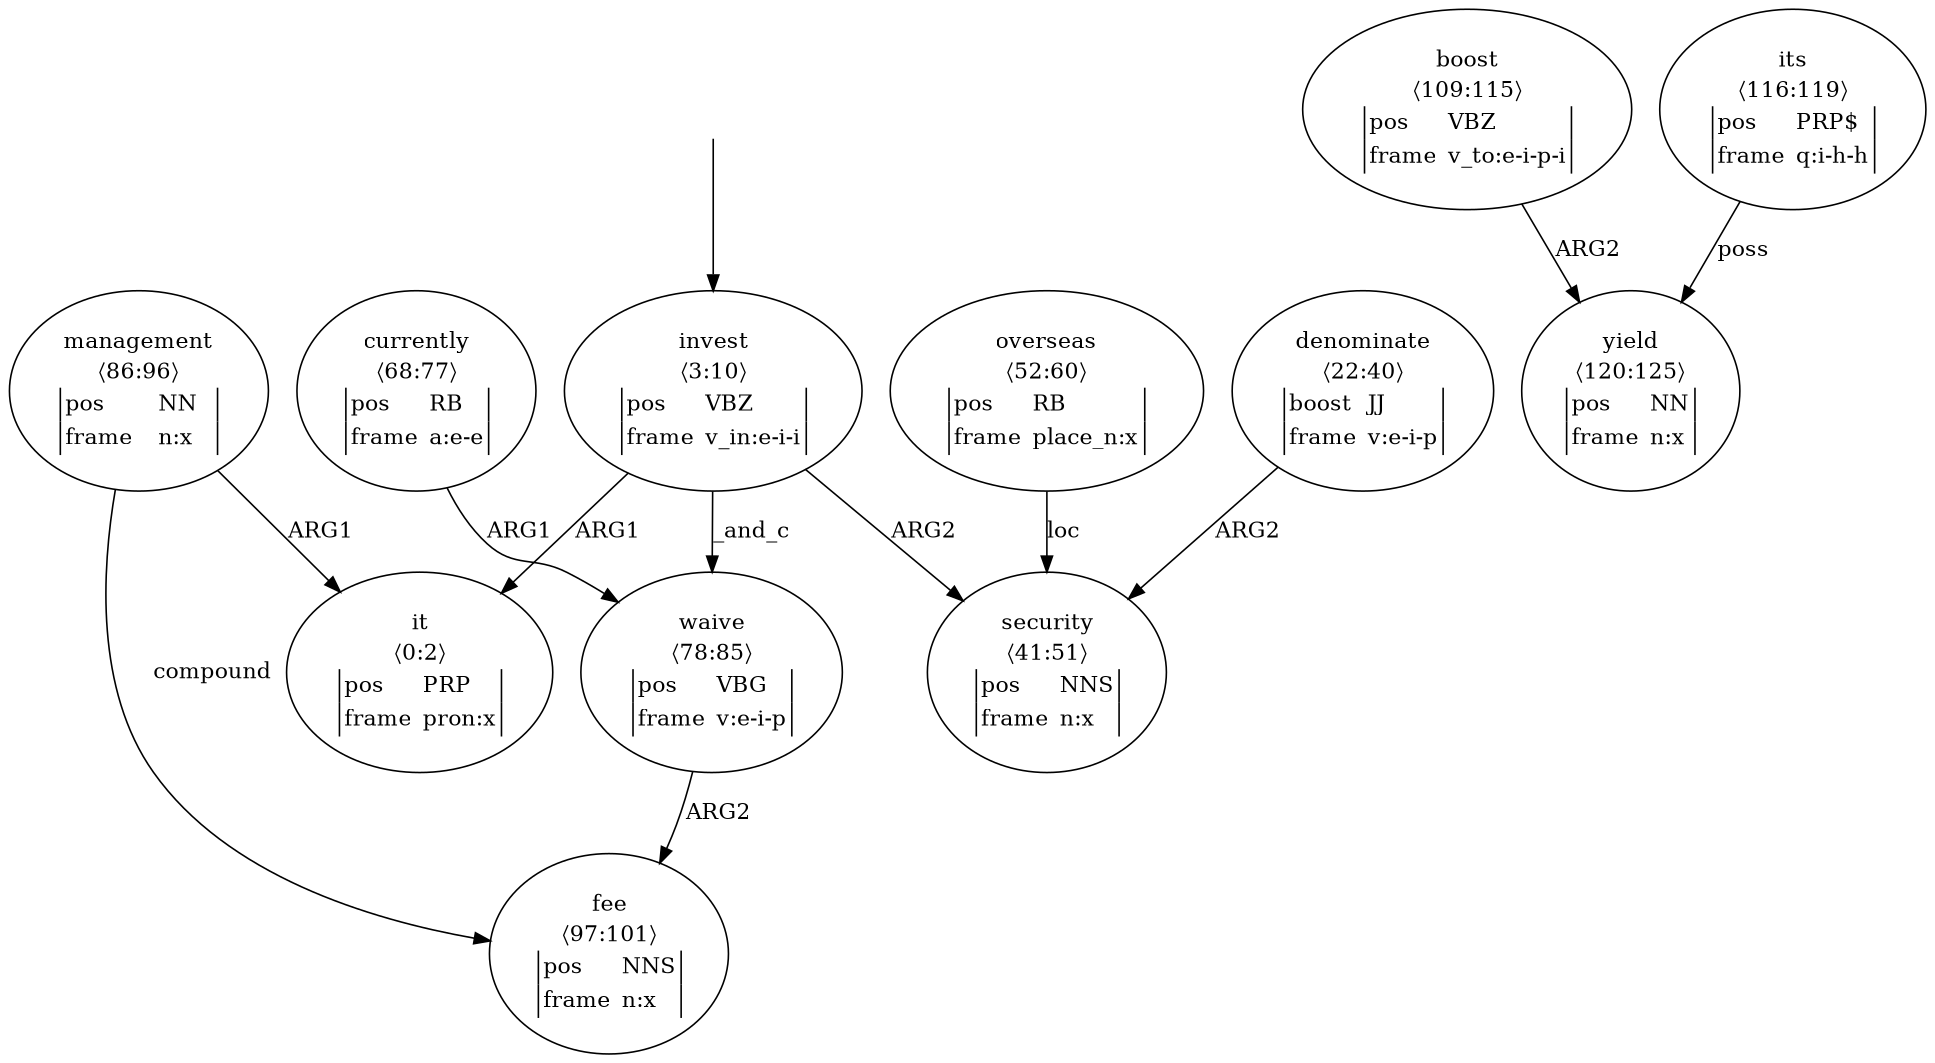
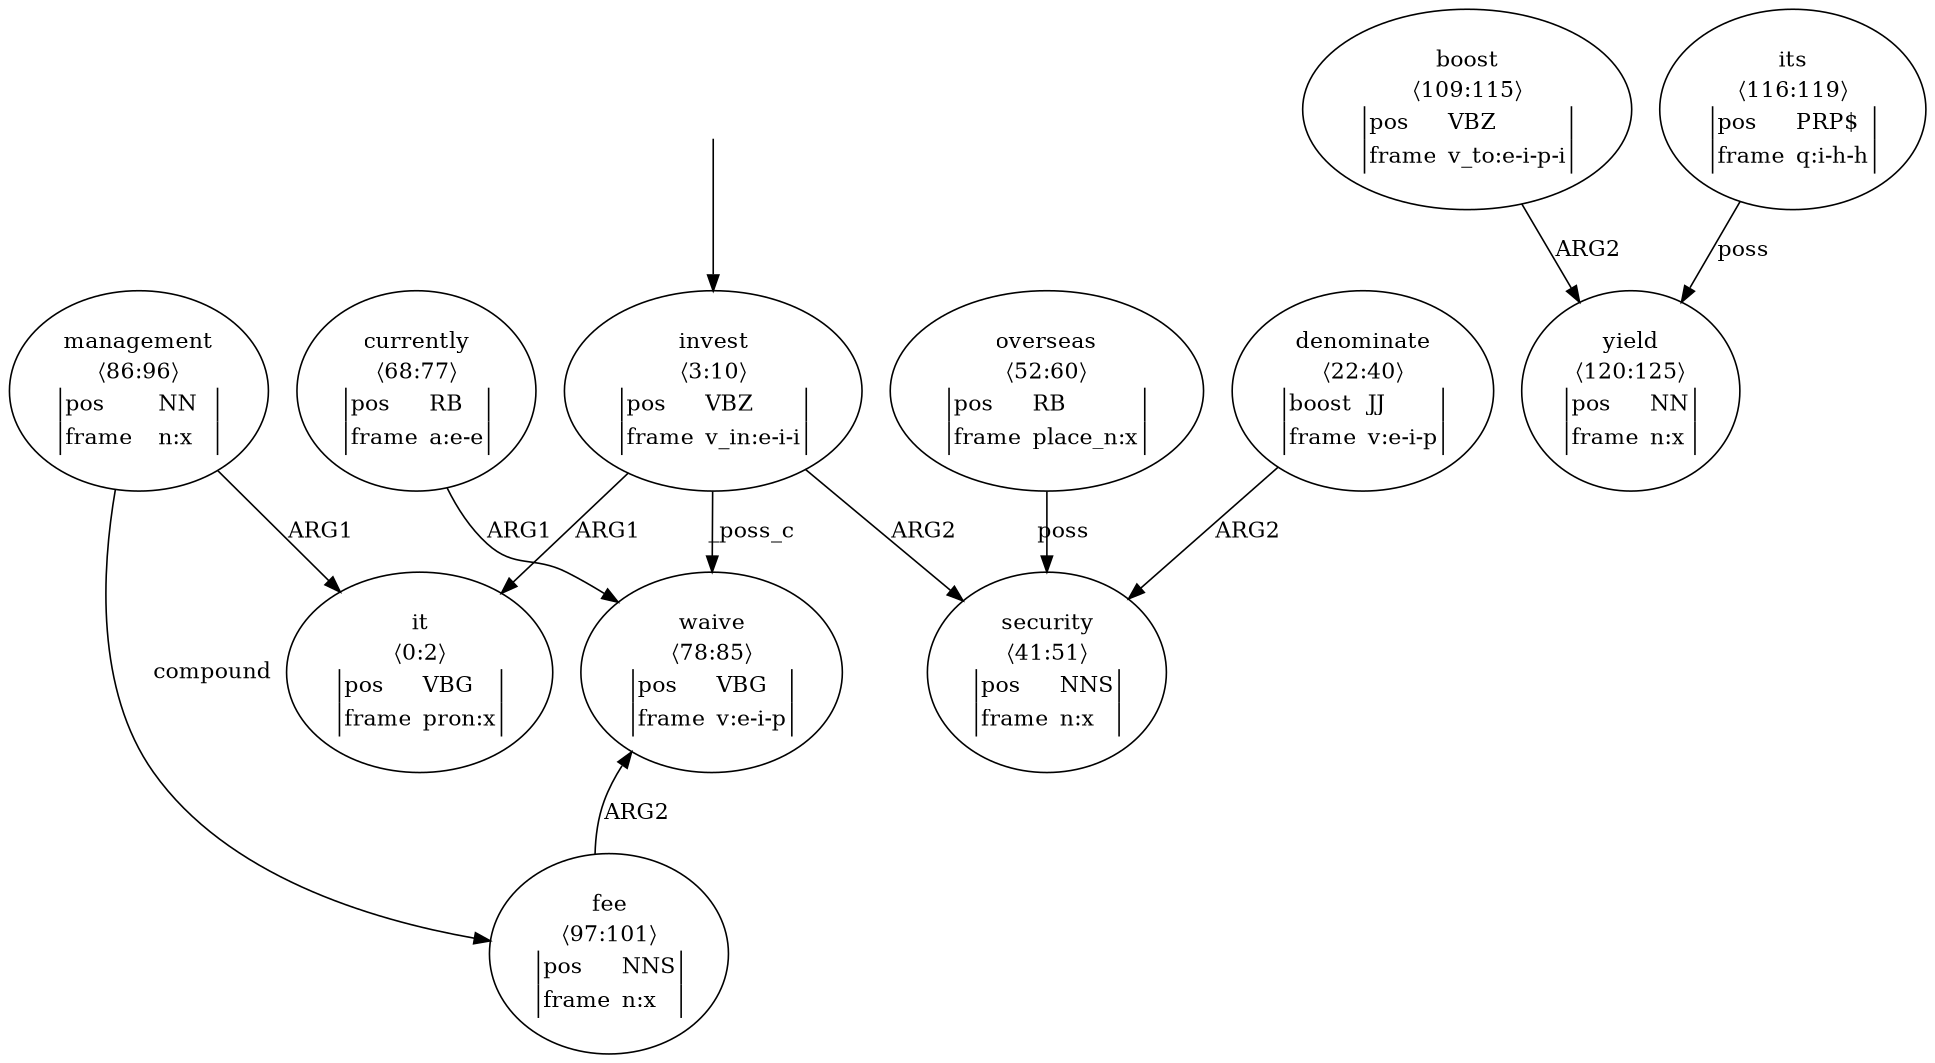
edge "invest" -> "waive": label "_and_c" -> "_poss_c"
edge "overseas" -> "security": label "loc" -> "poss"
node "it": text "PRP" -> "VBG"
edge "waive" -> "fee": reversed
